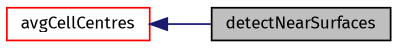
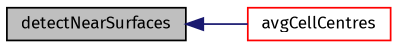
edge "detectNearSurfaces" -> "avgCellCentres": reversed
